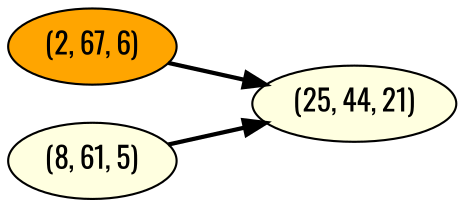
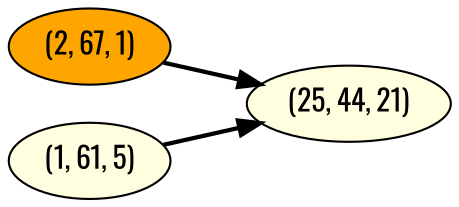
node "(2, 67, 6)": label "(2, 67, 6)" -> "(2, 67, 1)"
node "(8, 61, 5)": label "(8, 61, 5)" -> "(1, 61, 5)"
